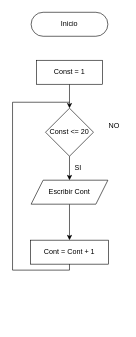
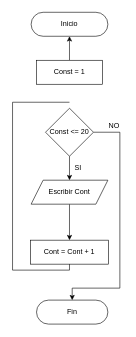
edge "Const = 1" -> "Const <= 20": now "Const = 1" -> "Inicio"
edge "Const <= 20" -> "Fin": added
node "Fin": added
